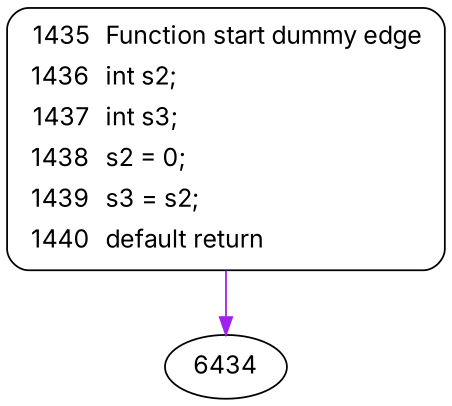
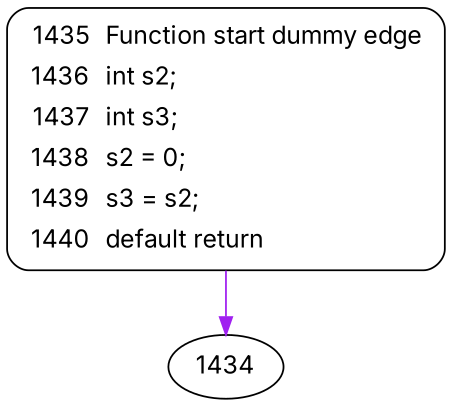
node "6434": label "6434" -> "1434"
